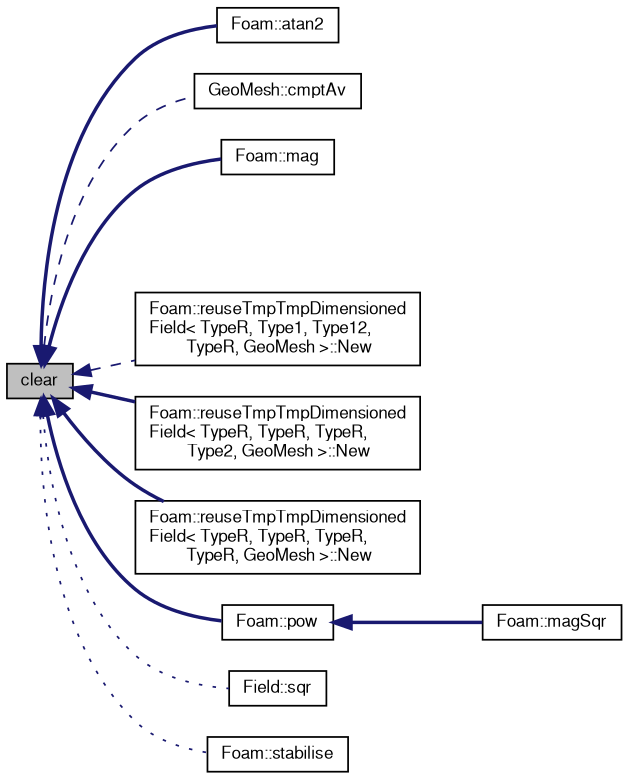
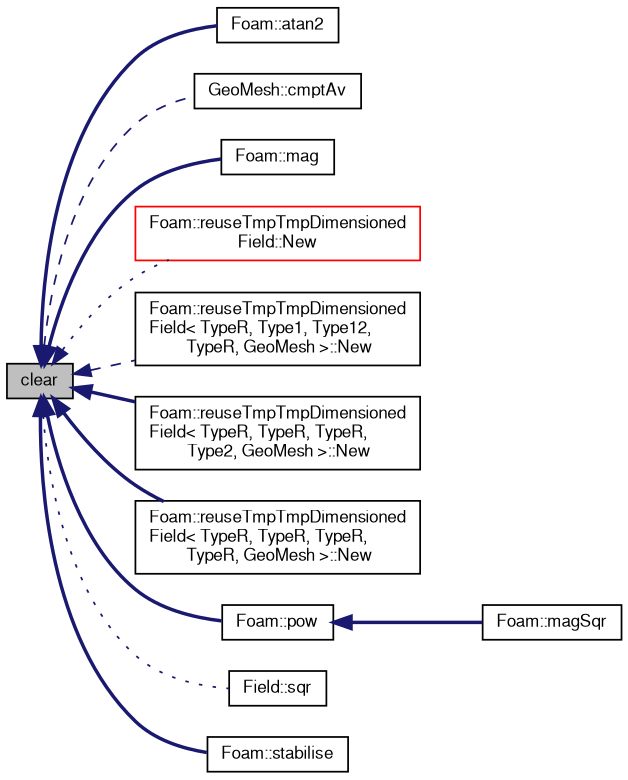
node "Foam::reuseTmpTmpDimensioned Field::New": added
edge "Foam::stabilise" -> "clear": style dotted -> bold
